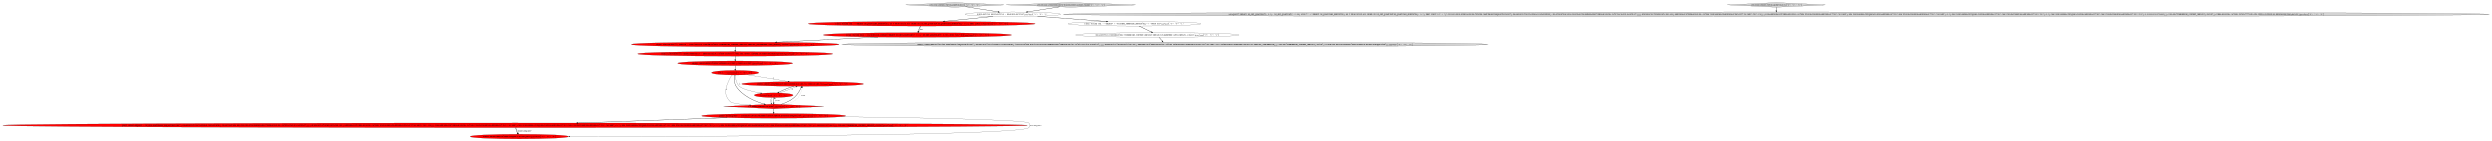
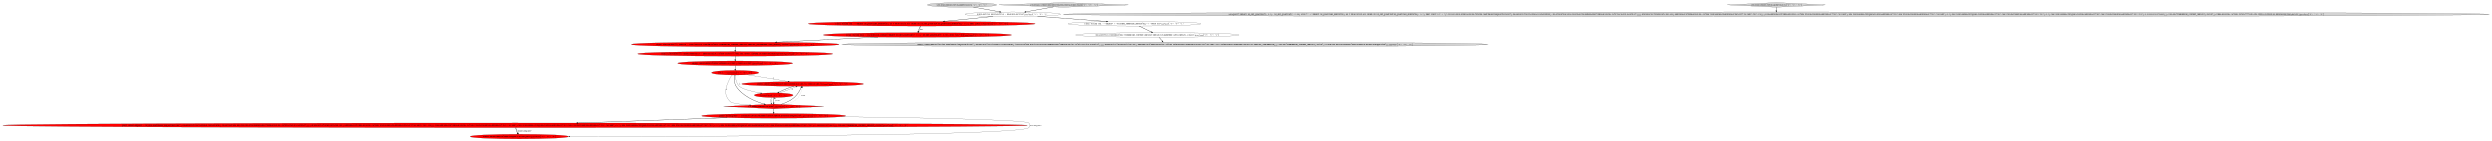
node "testDoublesSketchPostAggsPostSort['1', '0', '0']": shape diamond -> ellipse
